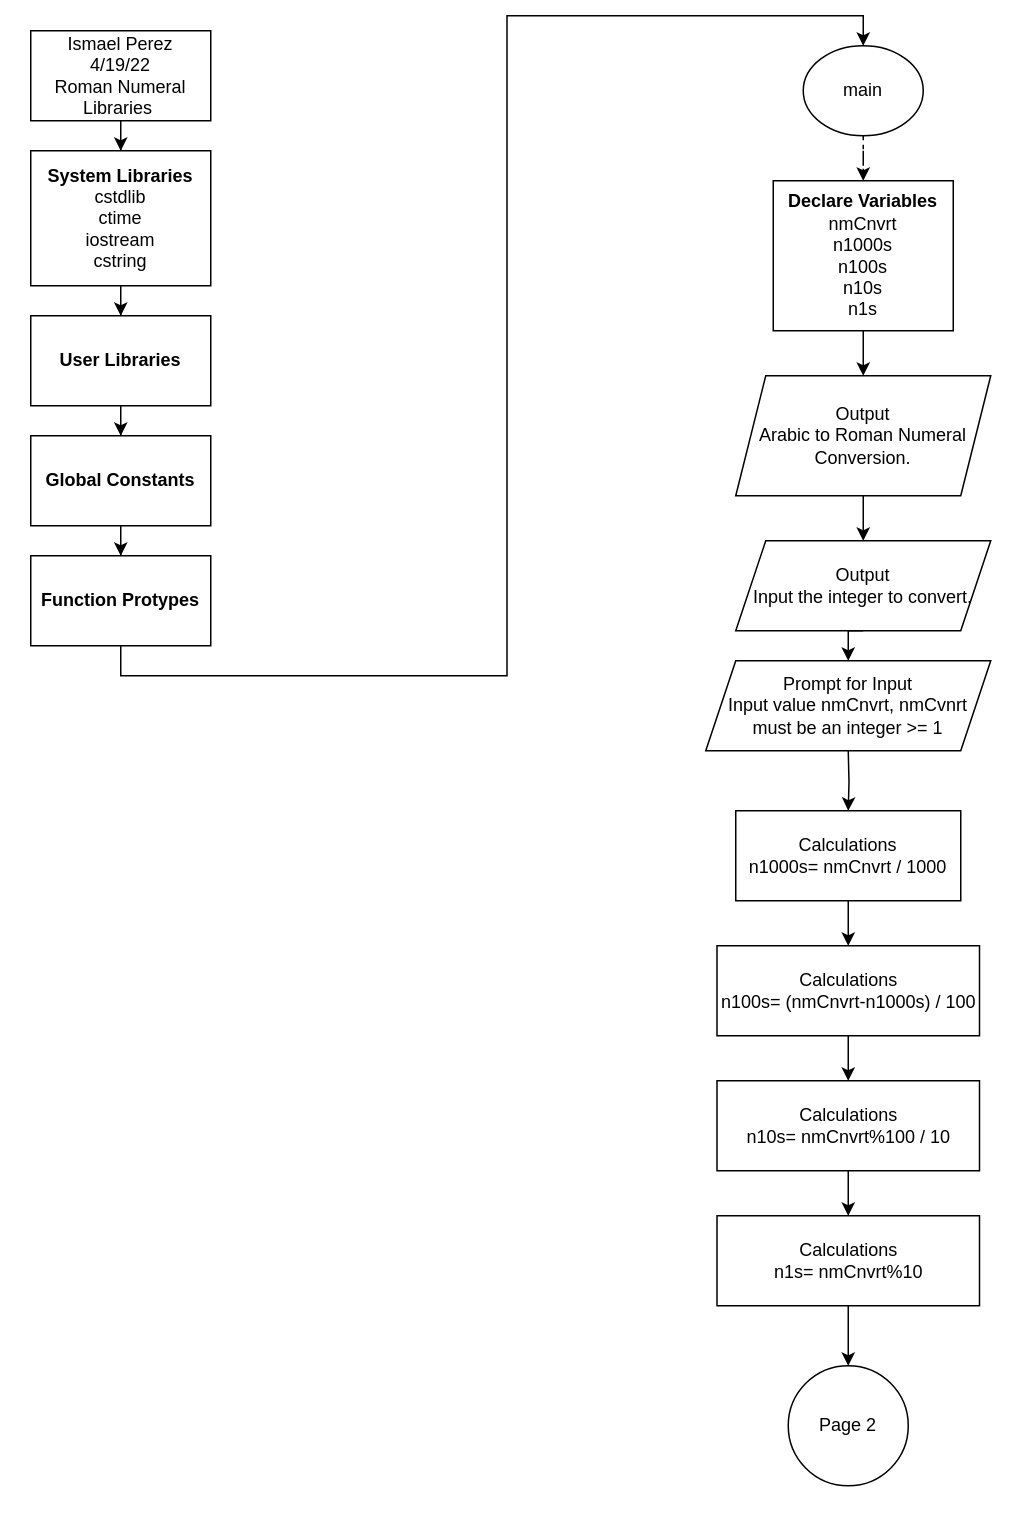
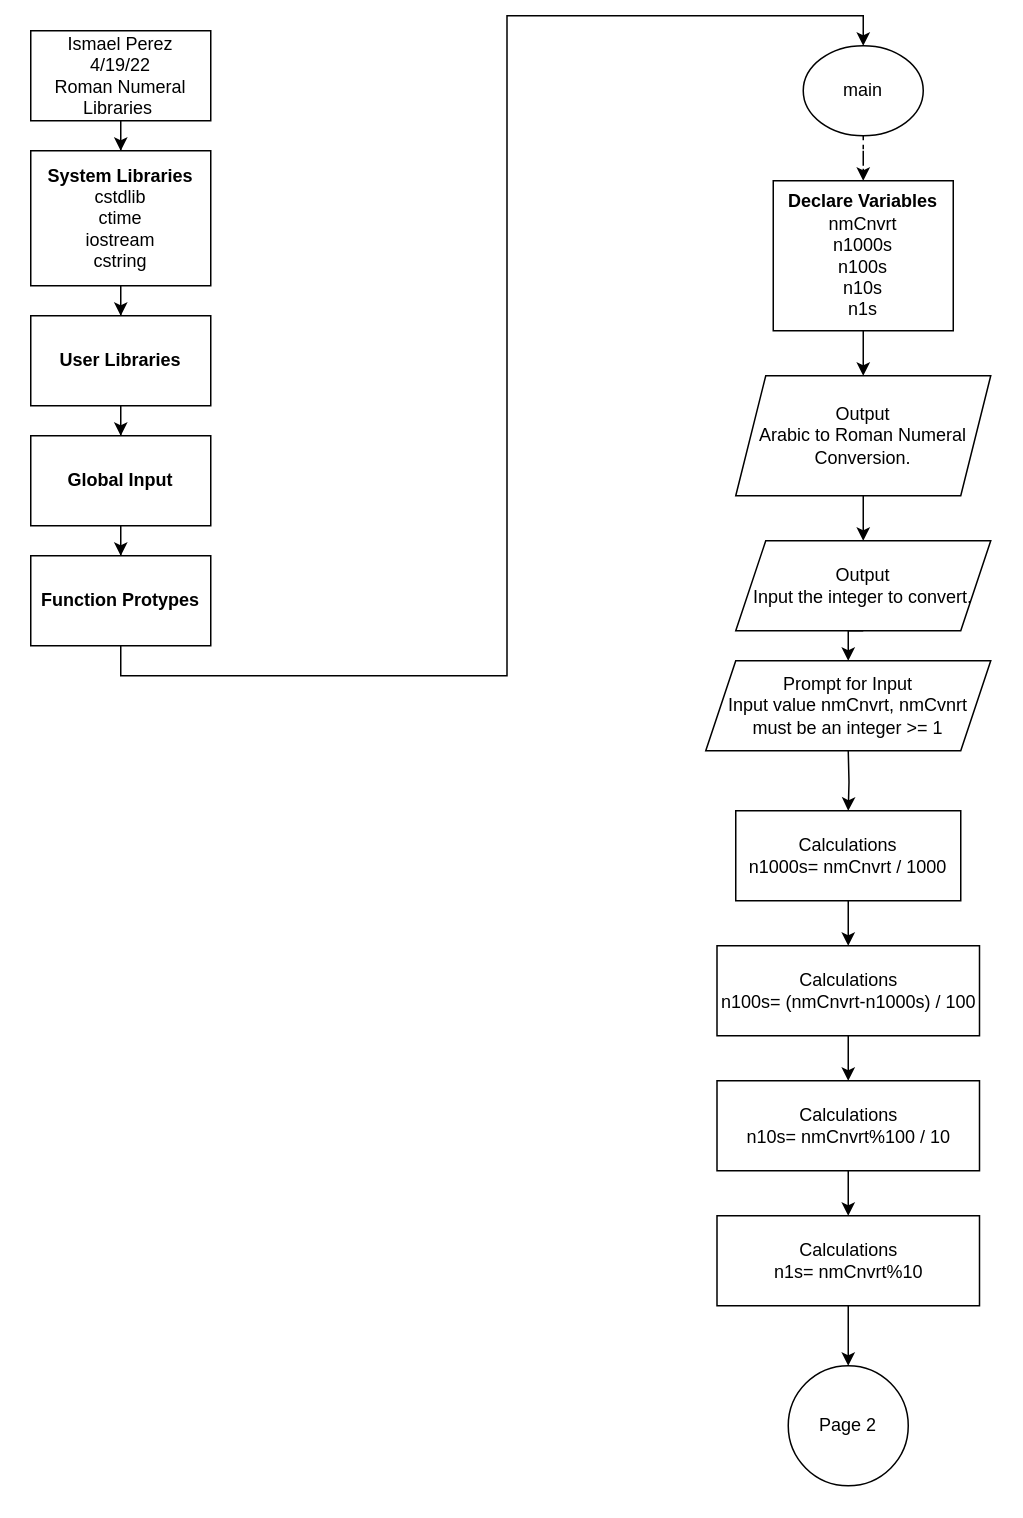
node "Global Constants": label "Global Constants" -> "Global Input"
